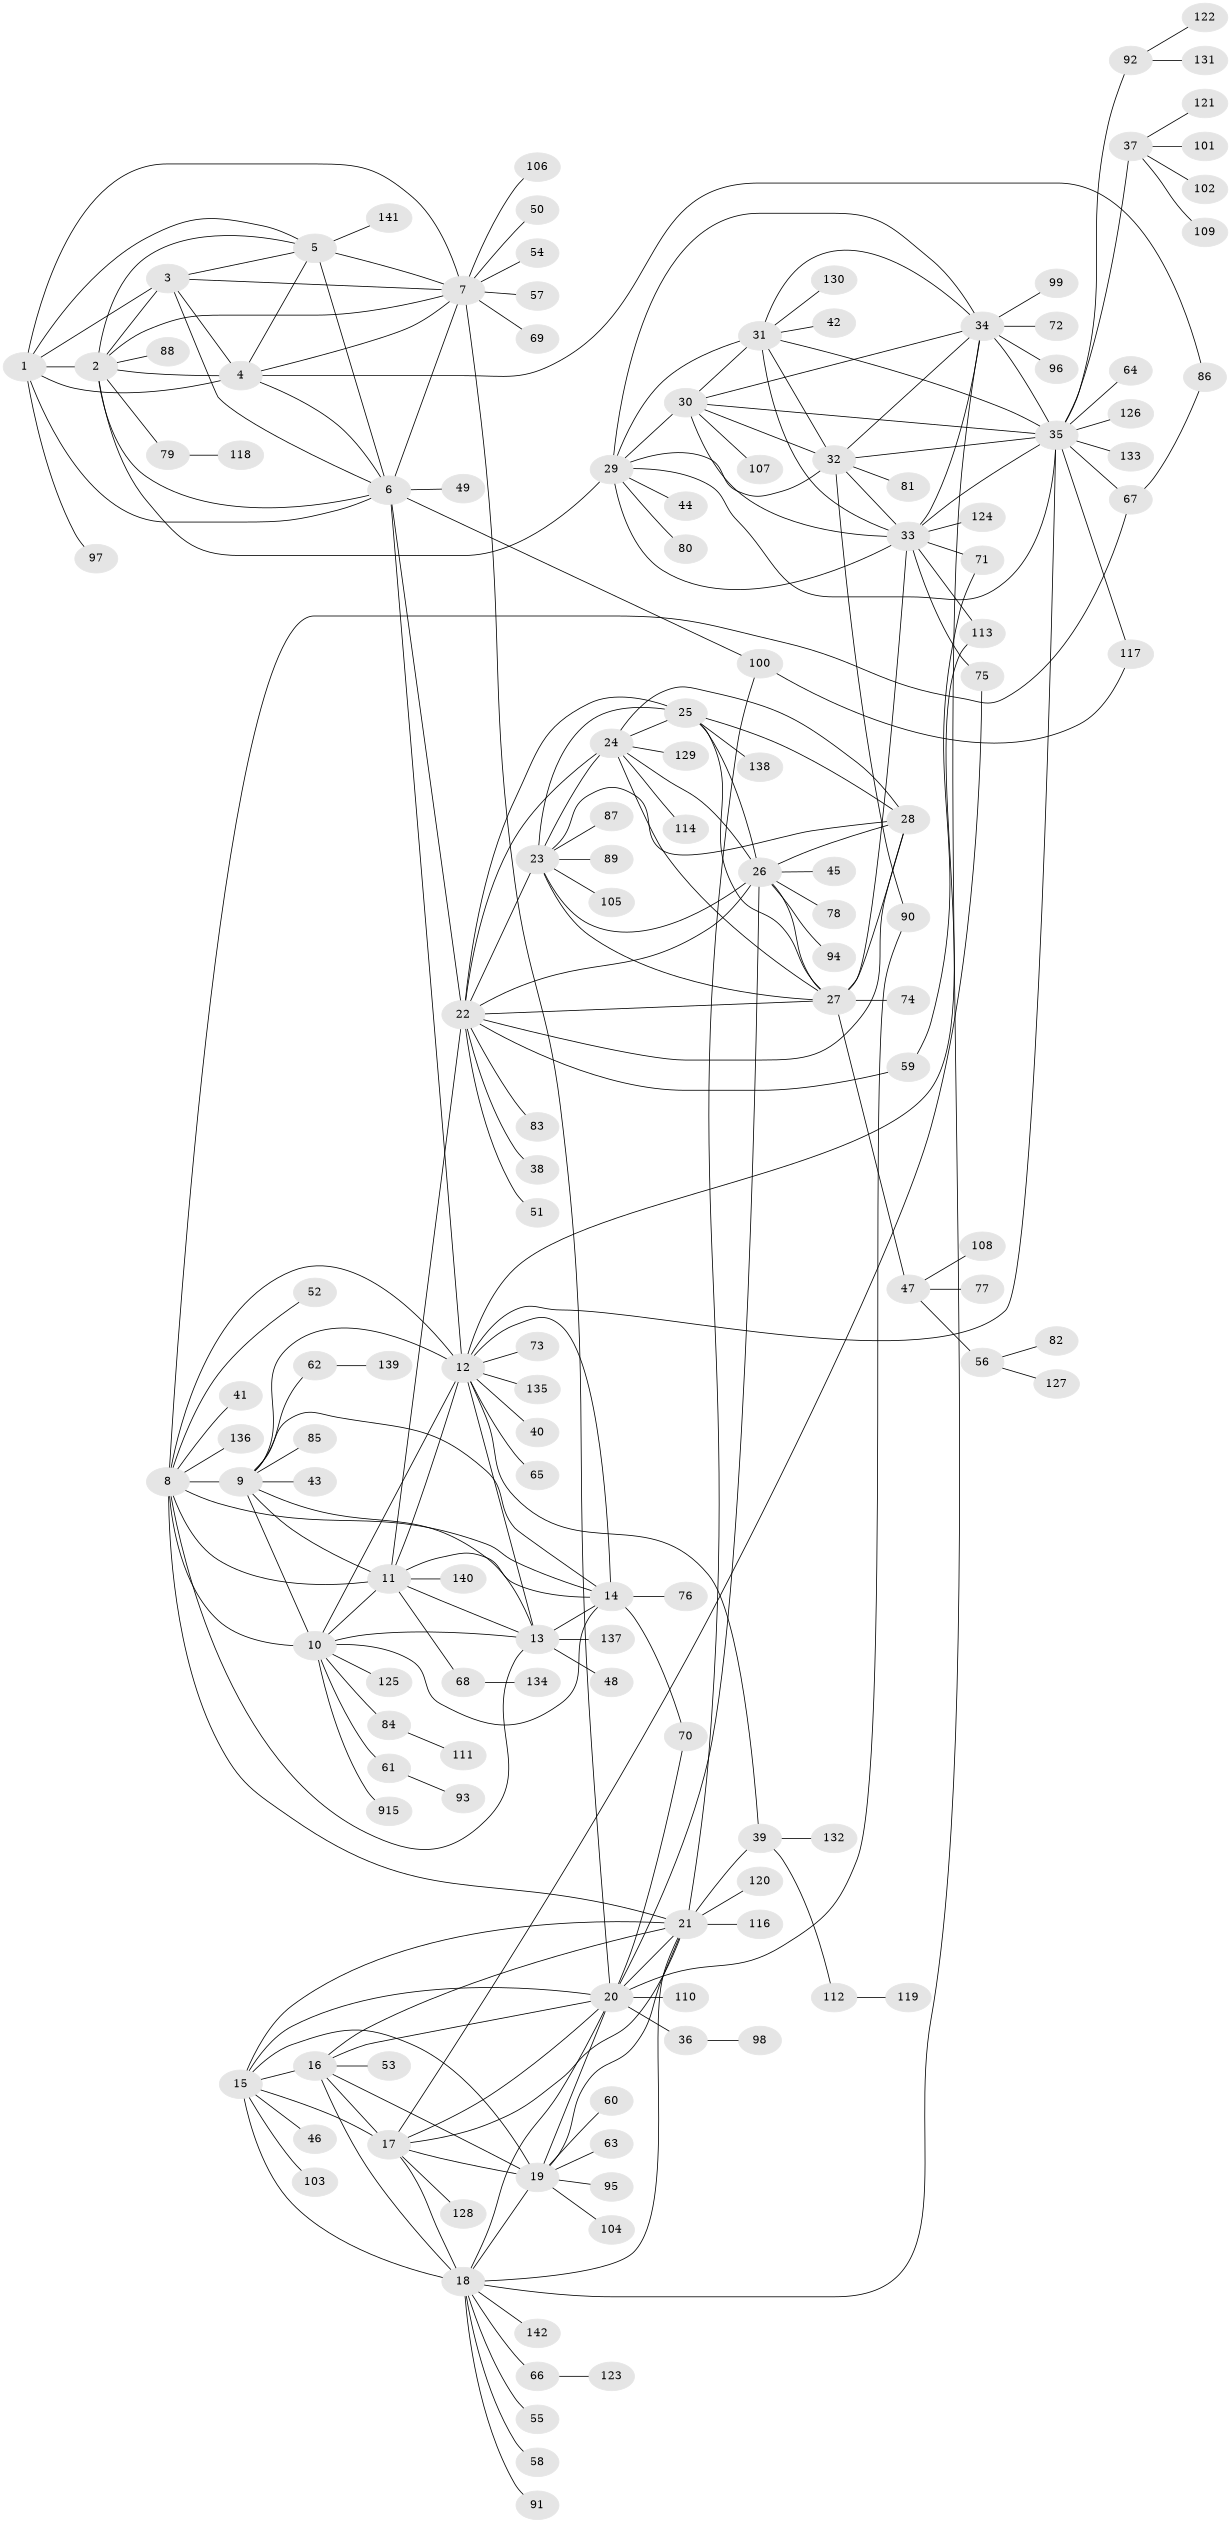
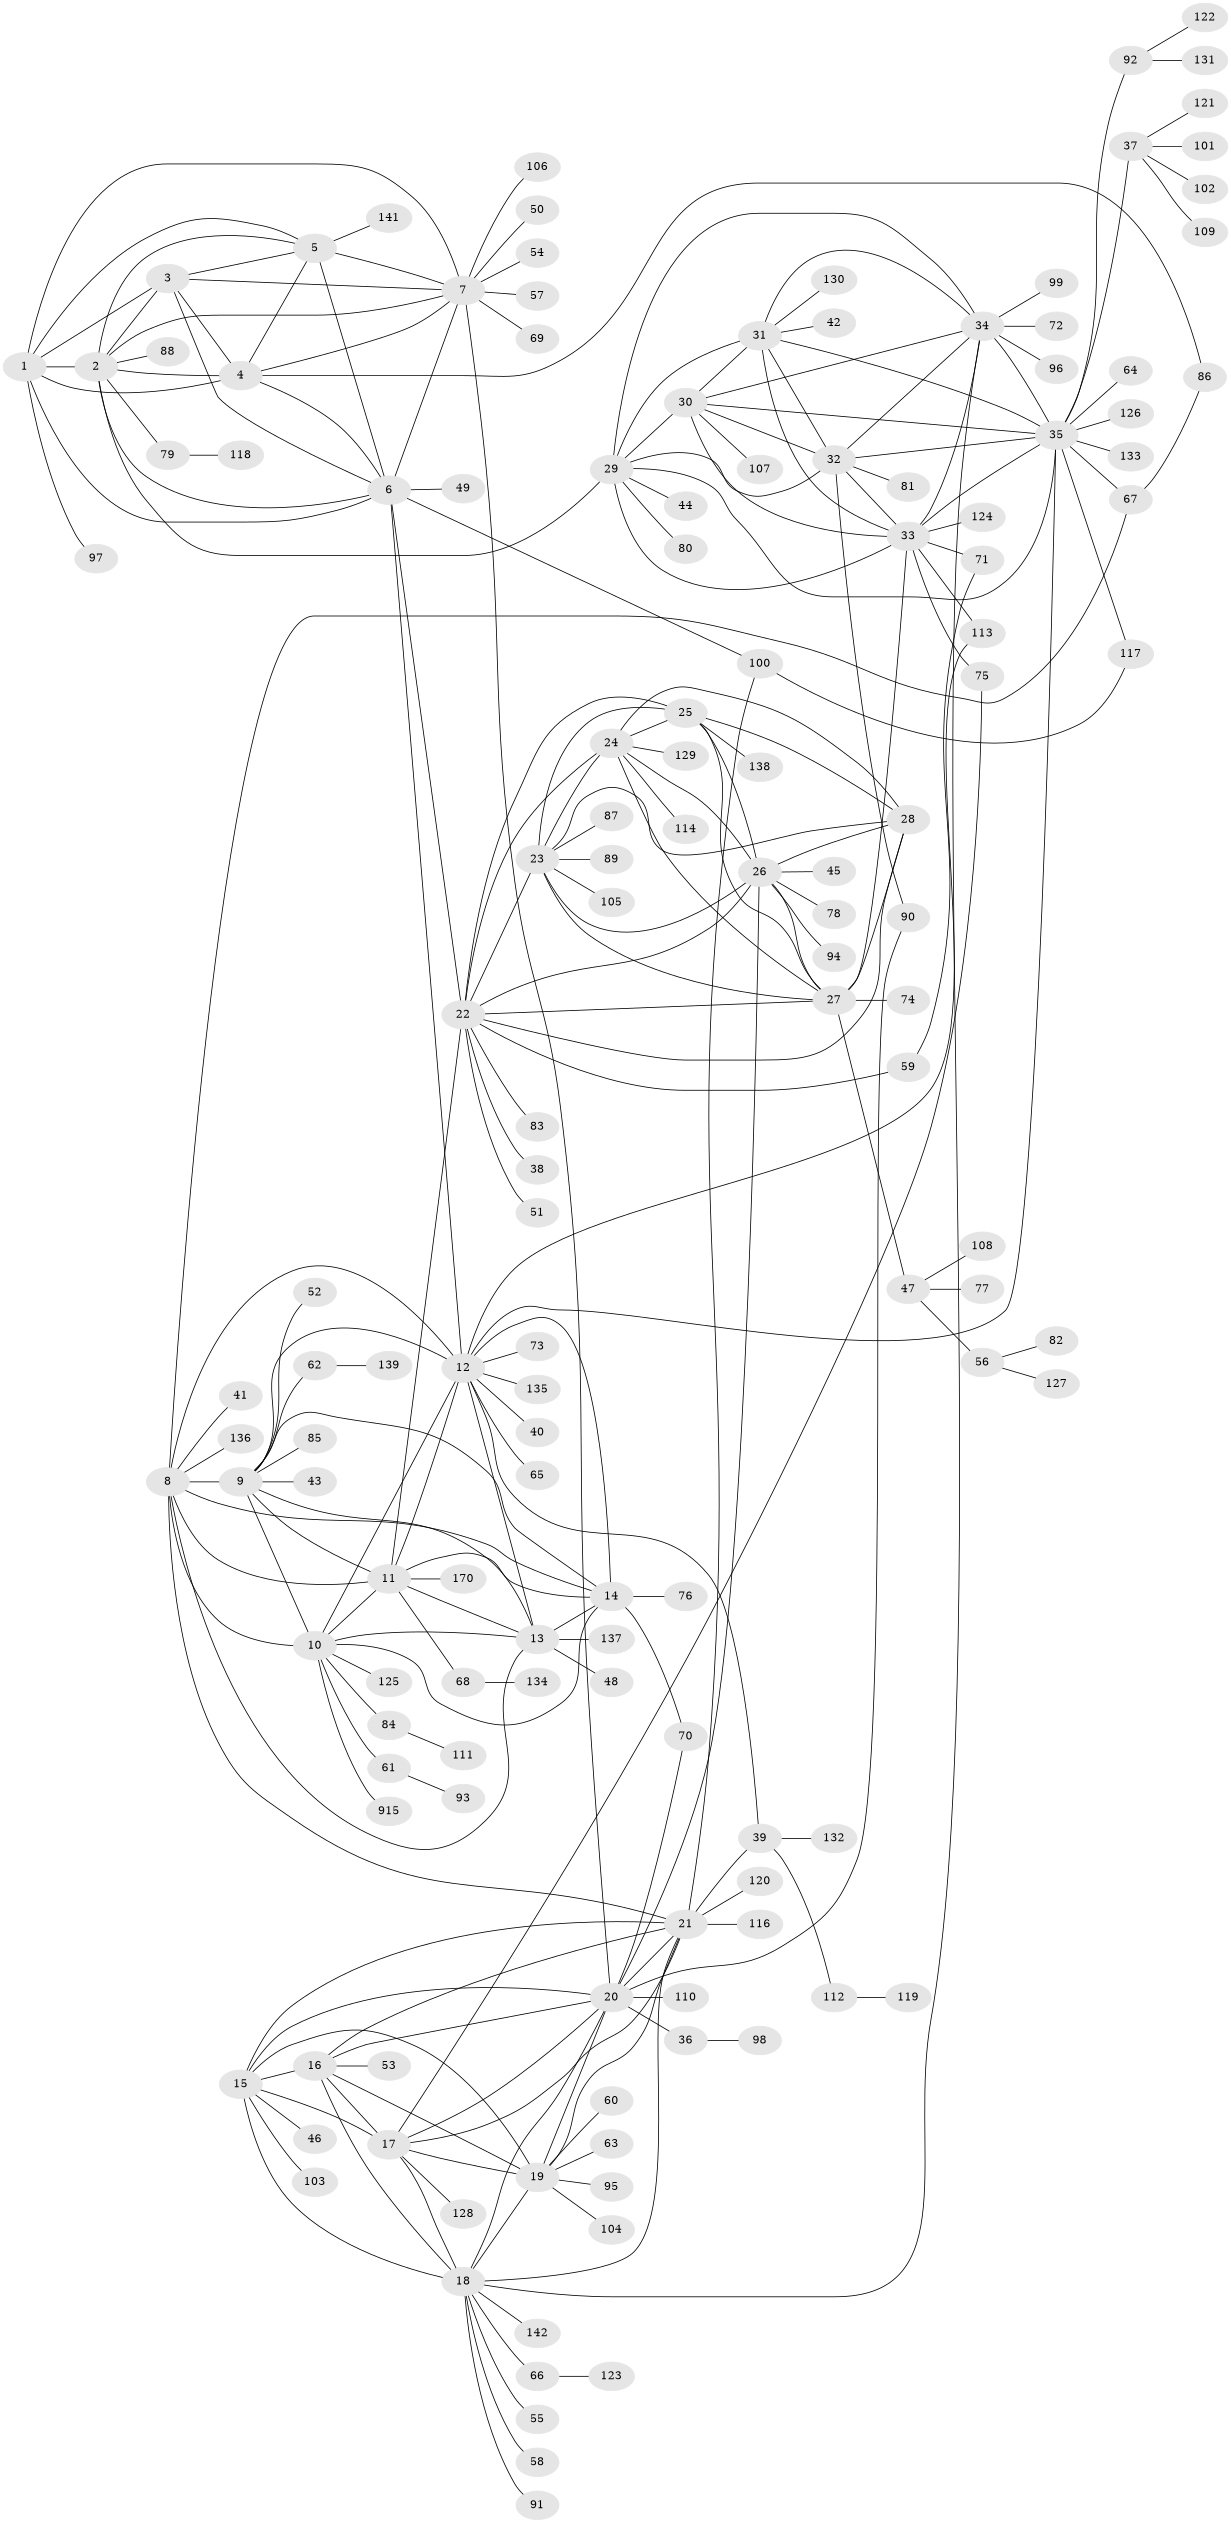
edge "52" -- "8": now "52" -- "9"
node "140": label "140" -> "170"
